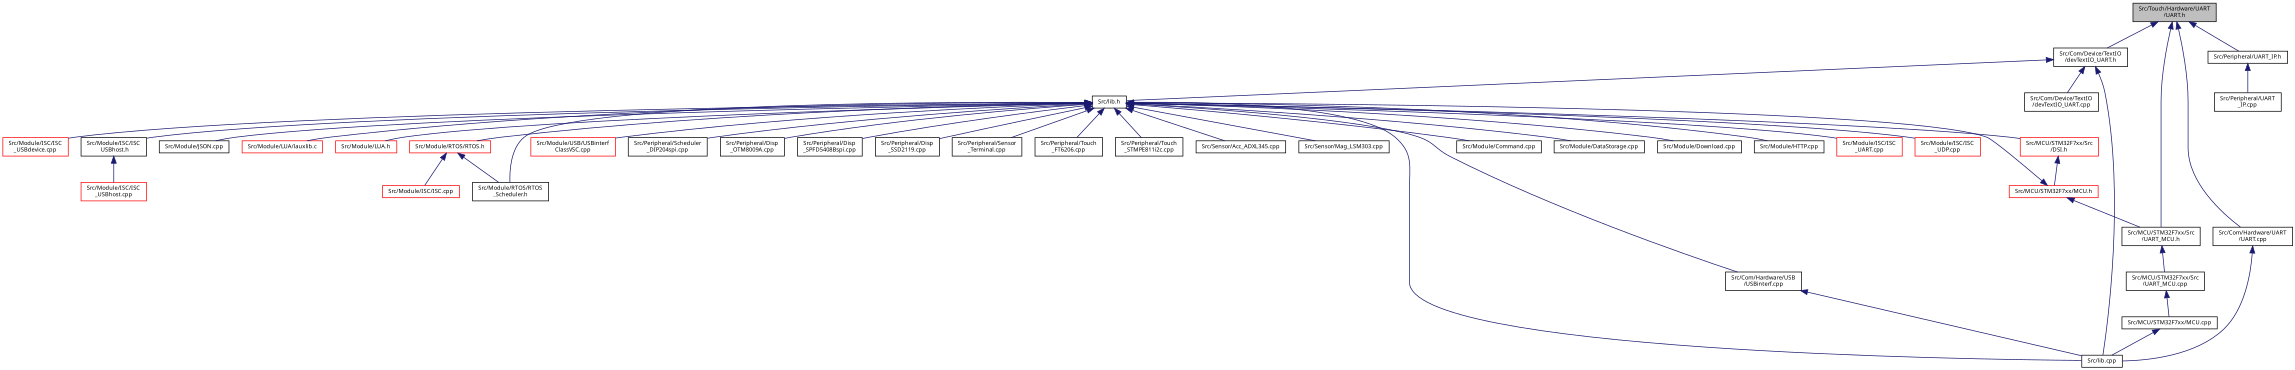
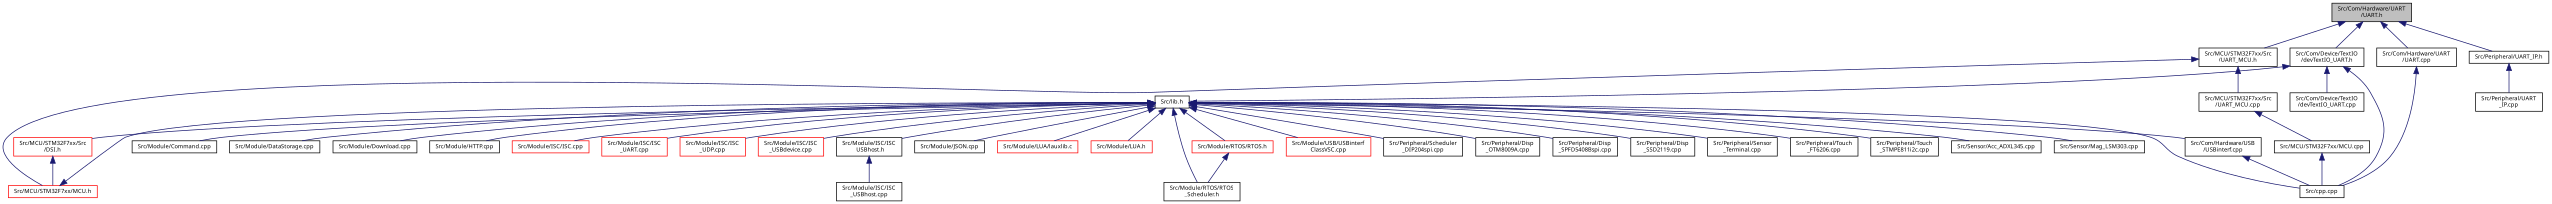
node "Src/Touch/Hardware/UART /UART.h": label "Src/Touch/Hardware/UART /UART.h" -> "Src/Com/Hardware/UART /UART.h"
edge "Src/Module/ISC/ISC.cpp" -> "Src/Module/RTOS/RTOS.h": now "Src/Module/ISC/ISC.cpp" -> "Src/lib.h"
node "Src/Module/ISC/ISC _USBhost.cpp": color red -> black
edge "Src/MCU/STM32F7xx/Src /UART_MCU.h" -> "Src/MCU/STM32F7xx/MCU.h": reversed
node "Src/lib.cpp": label "Src/lib.cpp" -> "Src/cpp.cpp"
